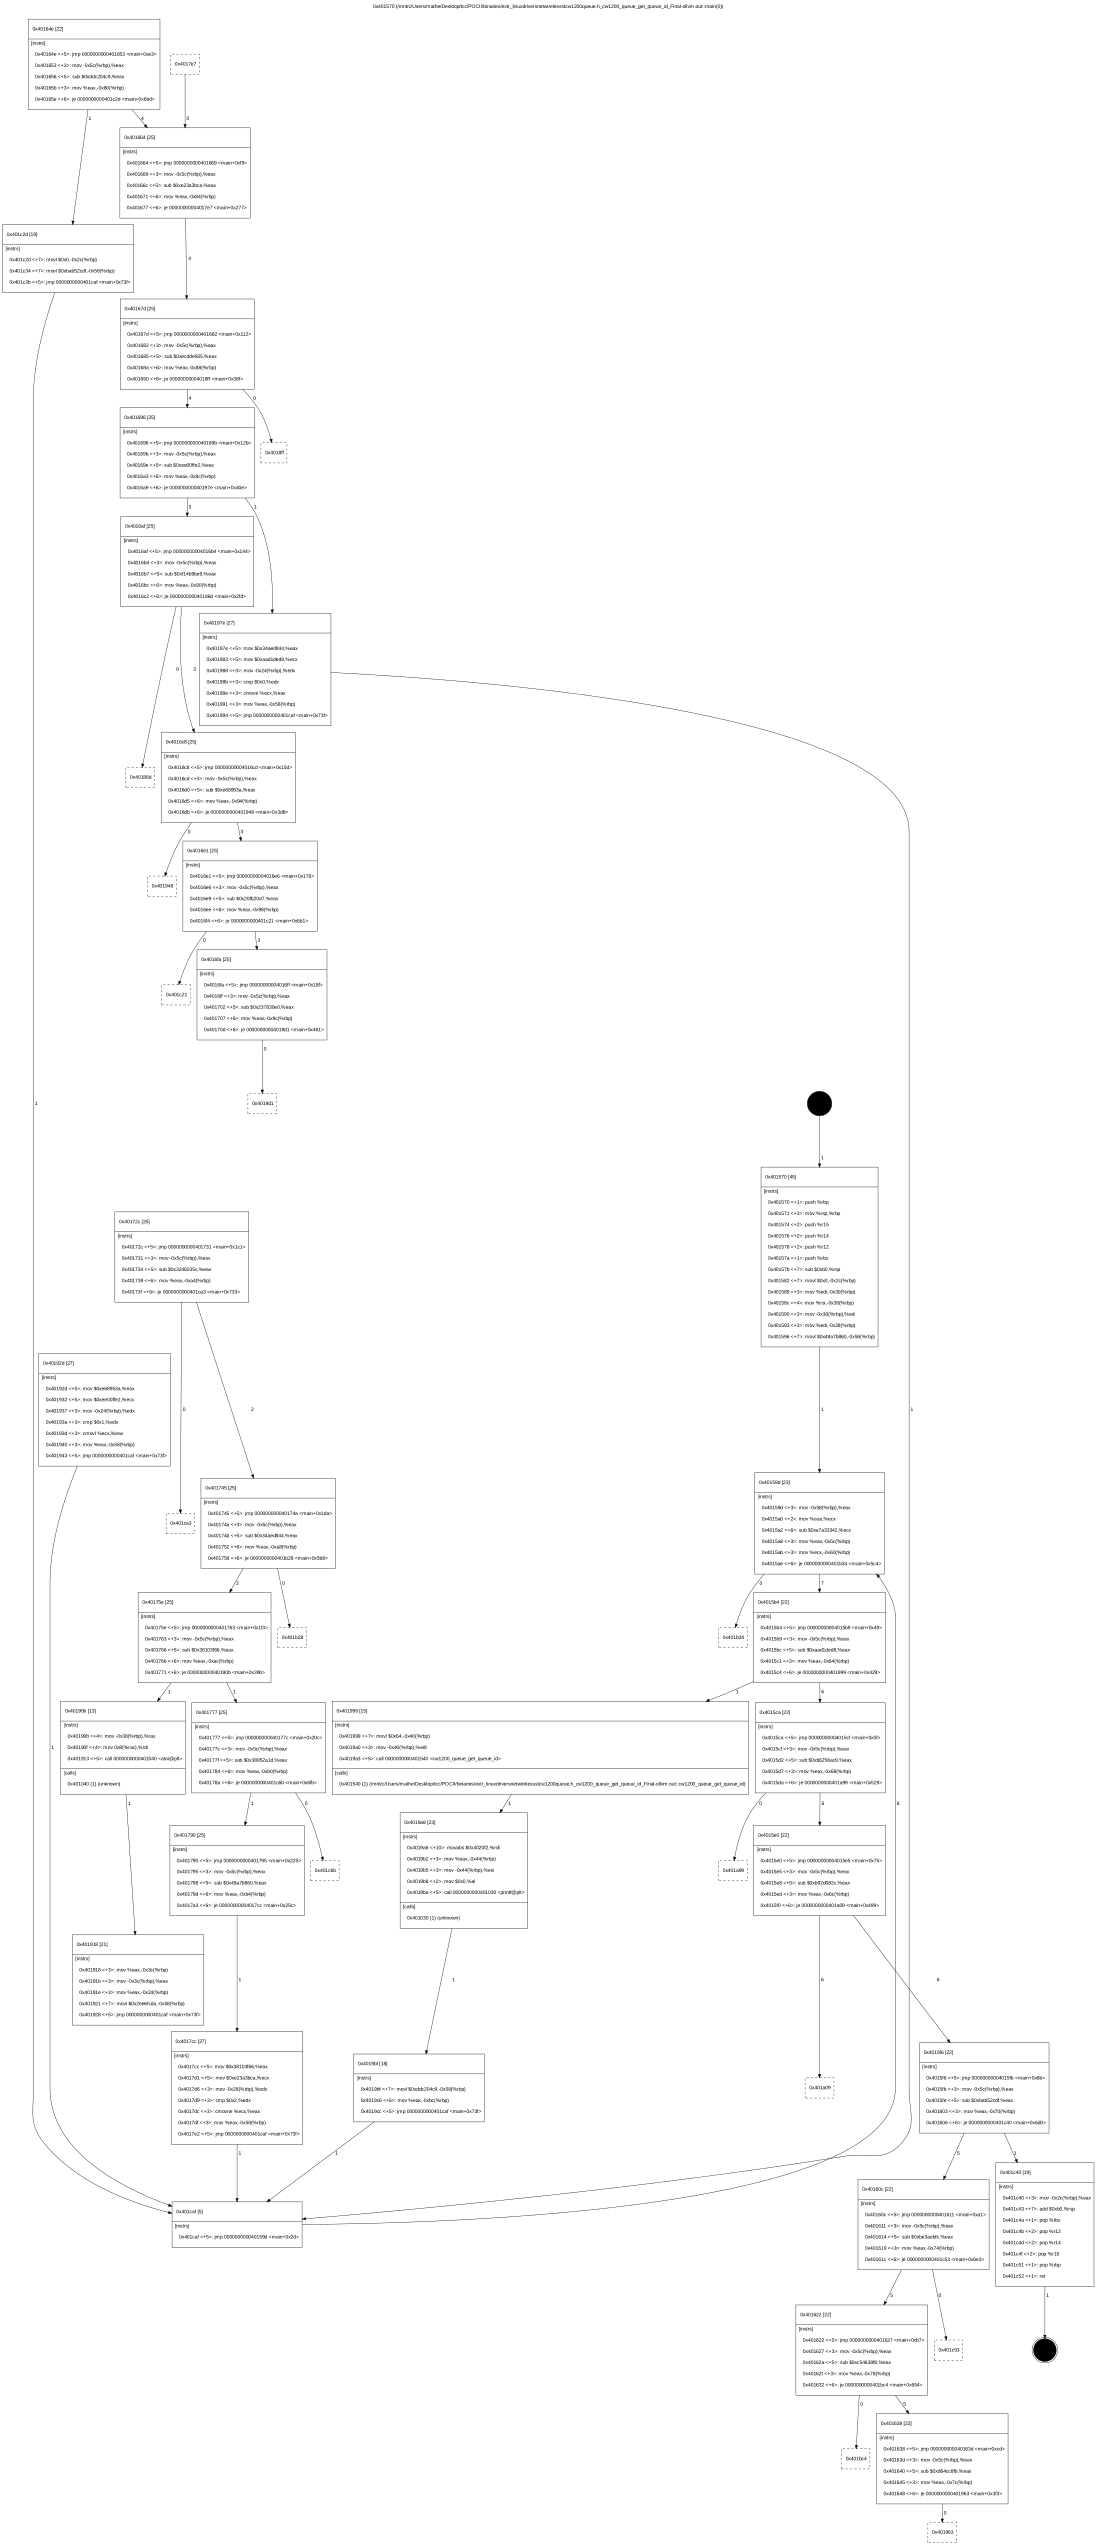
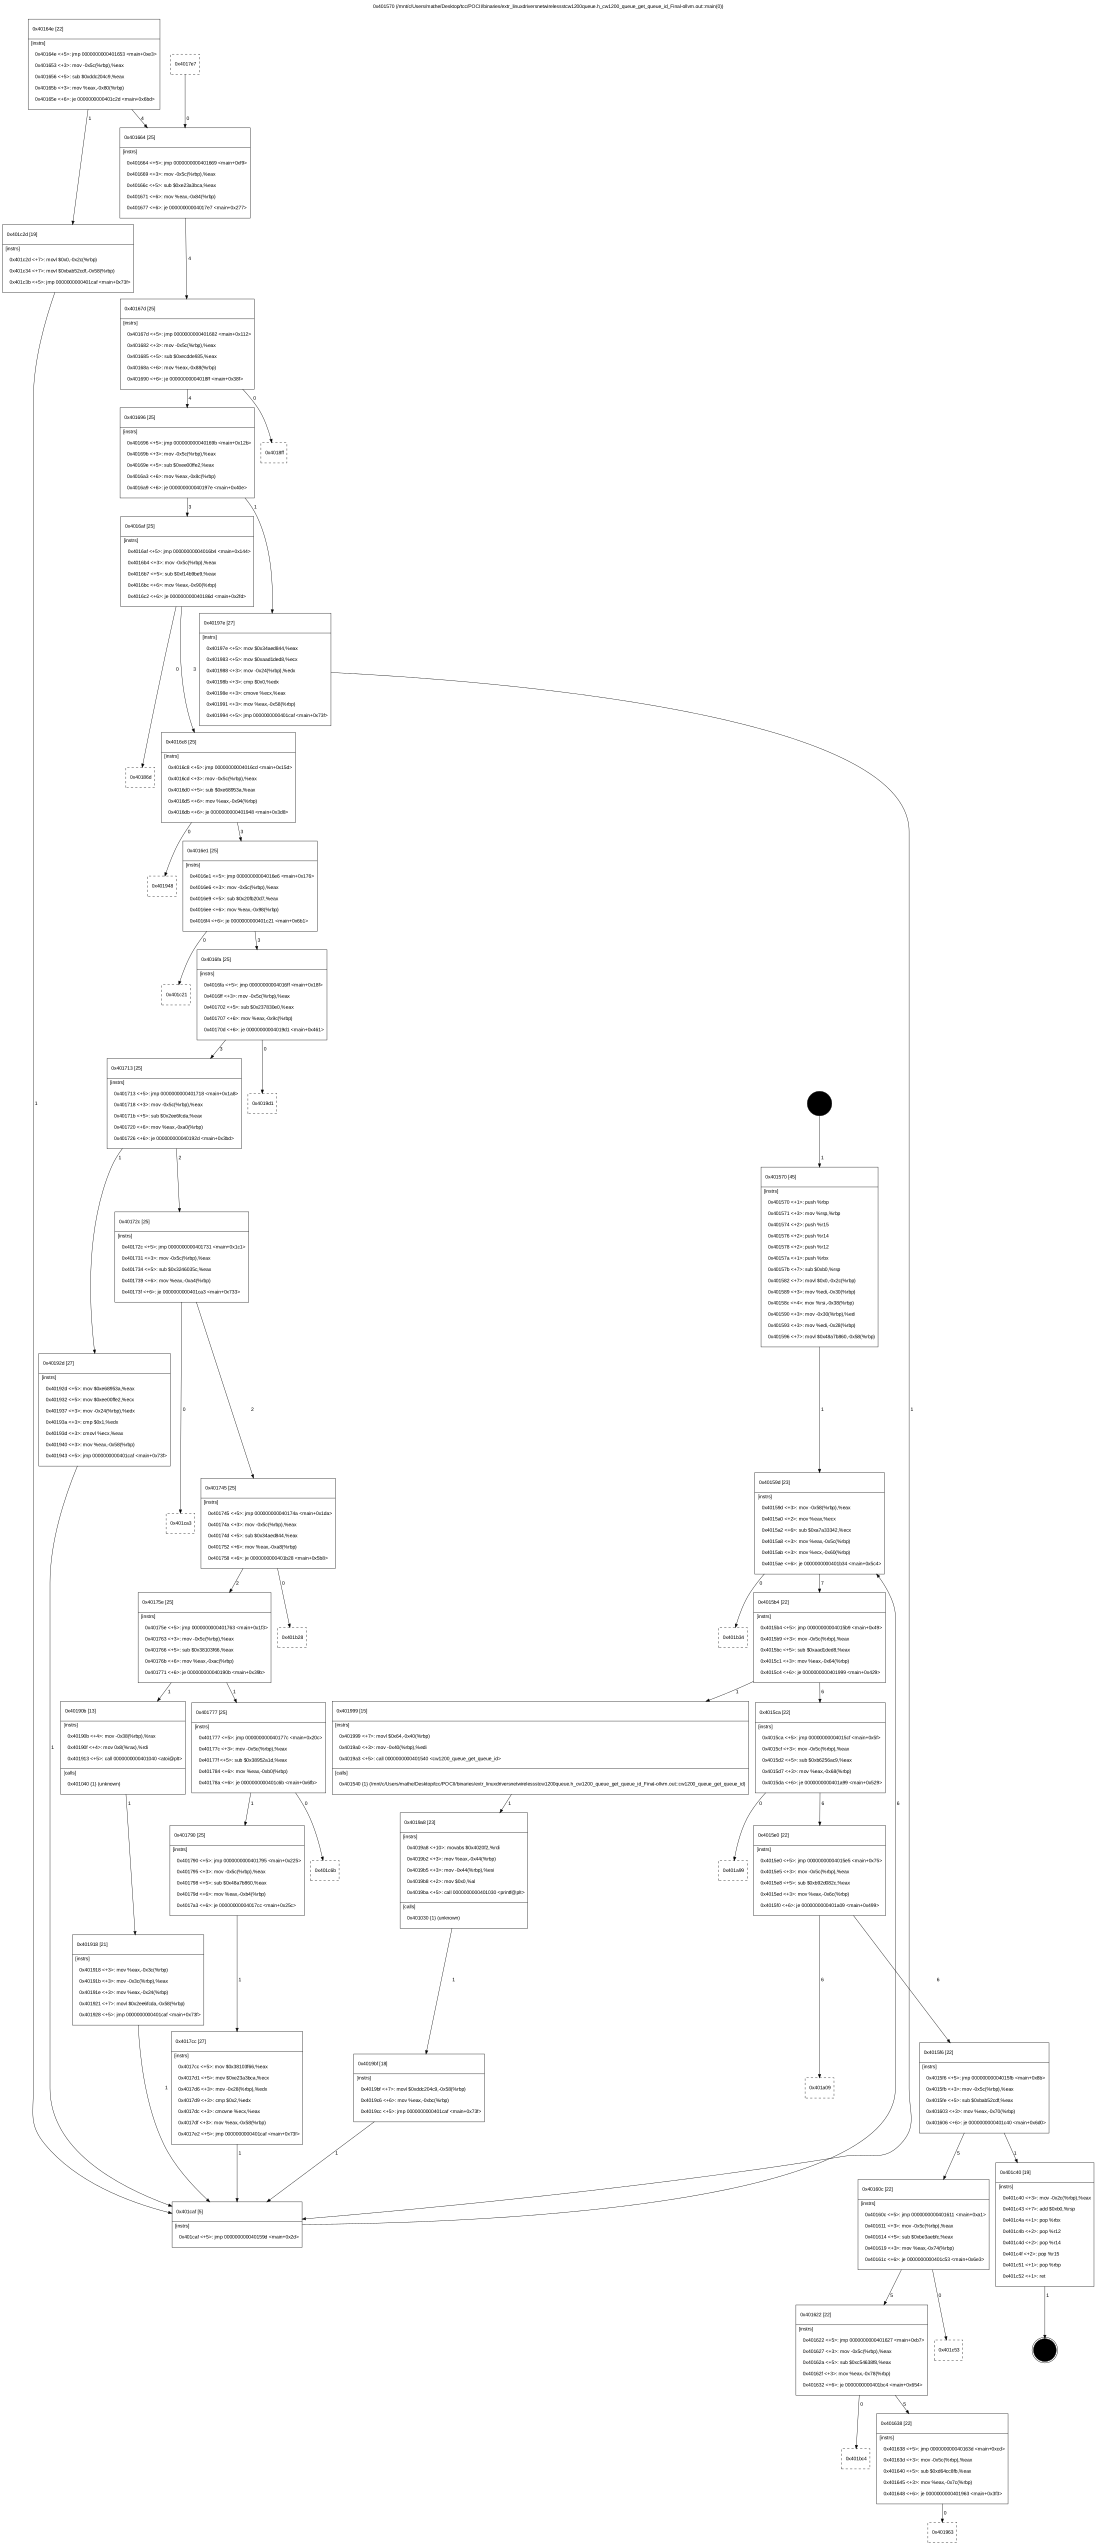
node "0x401713 [25]": added
edge "0x401918 [21]" -> "0x401caf [5]": added, label "1"
